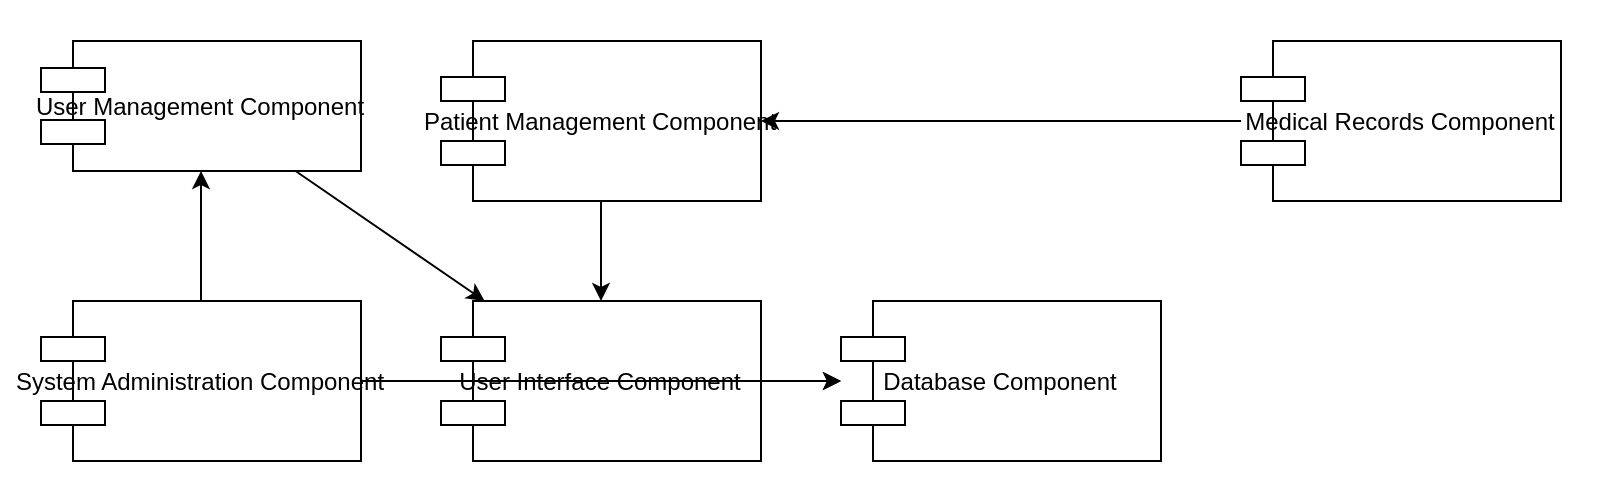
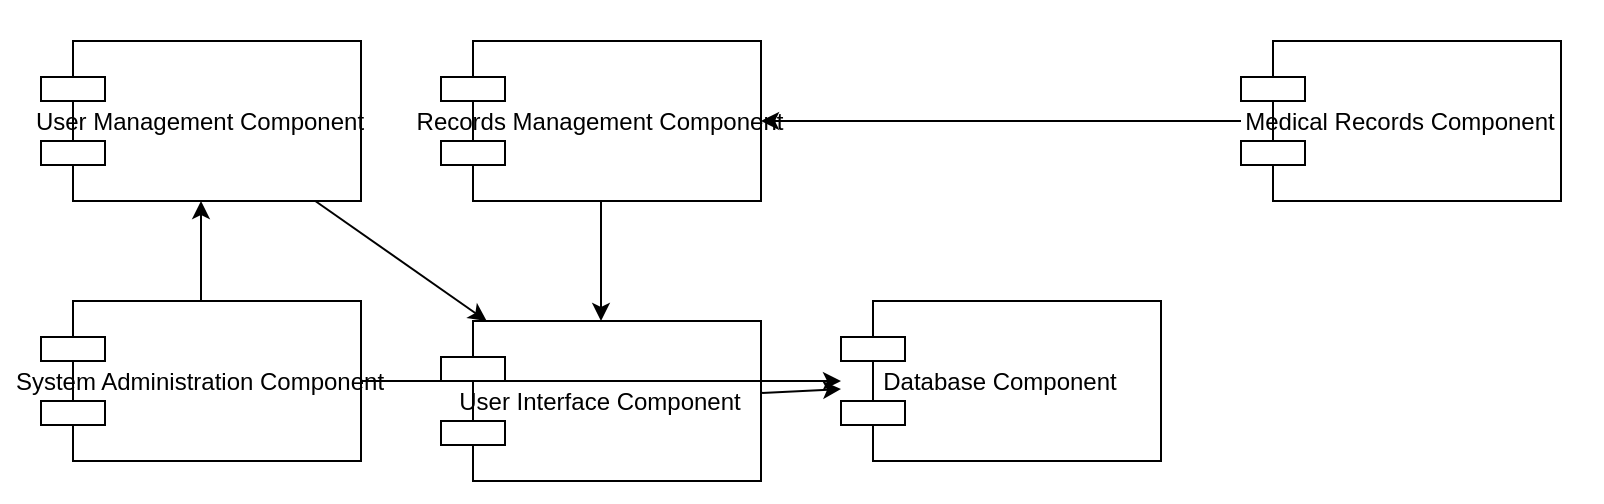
node "User Management Component": size 320x130 -> 320x160
node "Patient Management Component": label "Patient Management Component" -> "Records Management Component"
node "User Interface Component": moved (601, 381) -> (601, 401)
